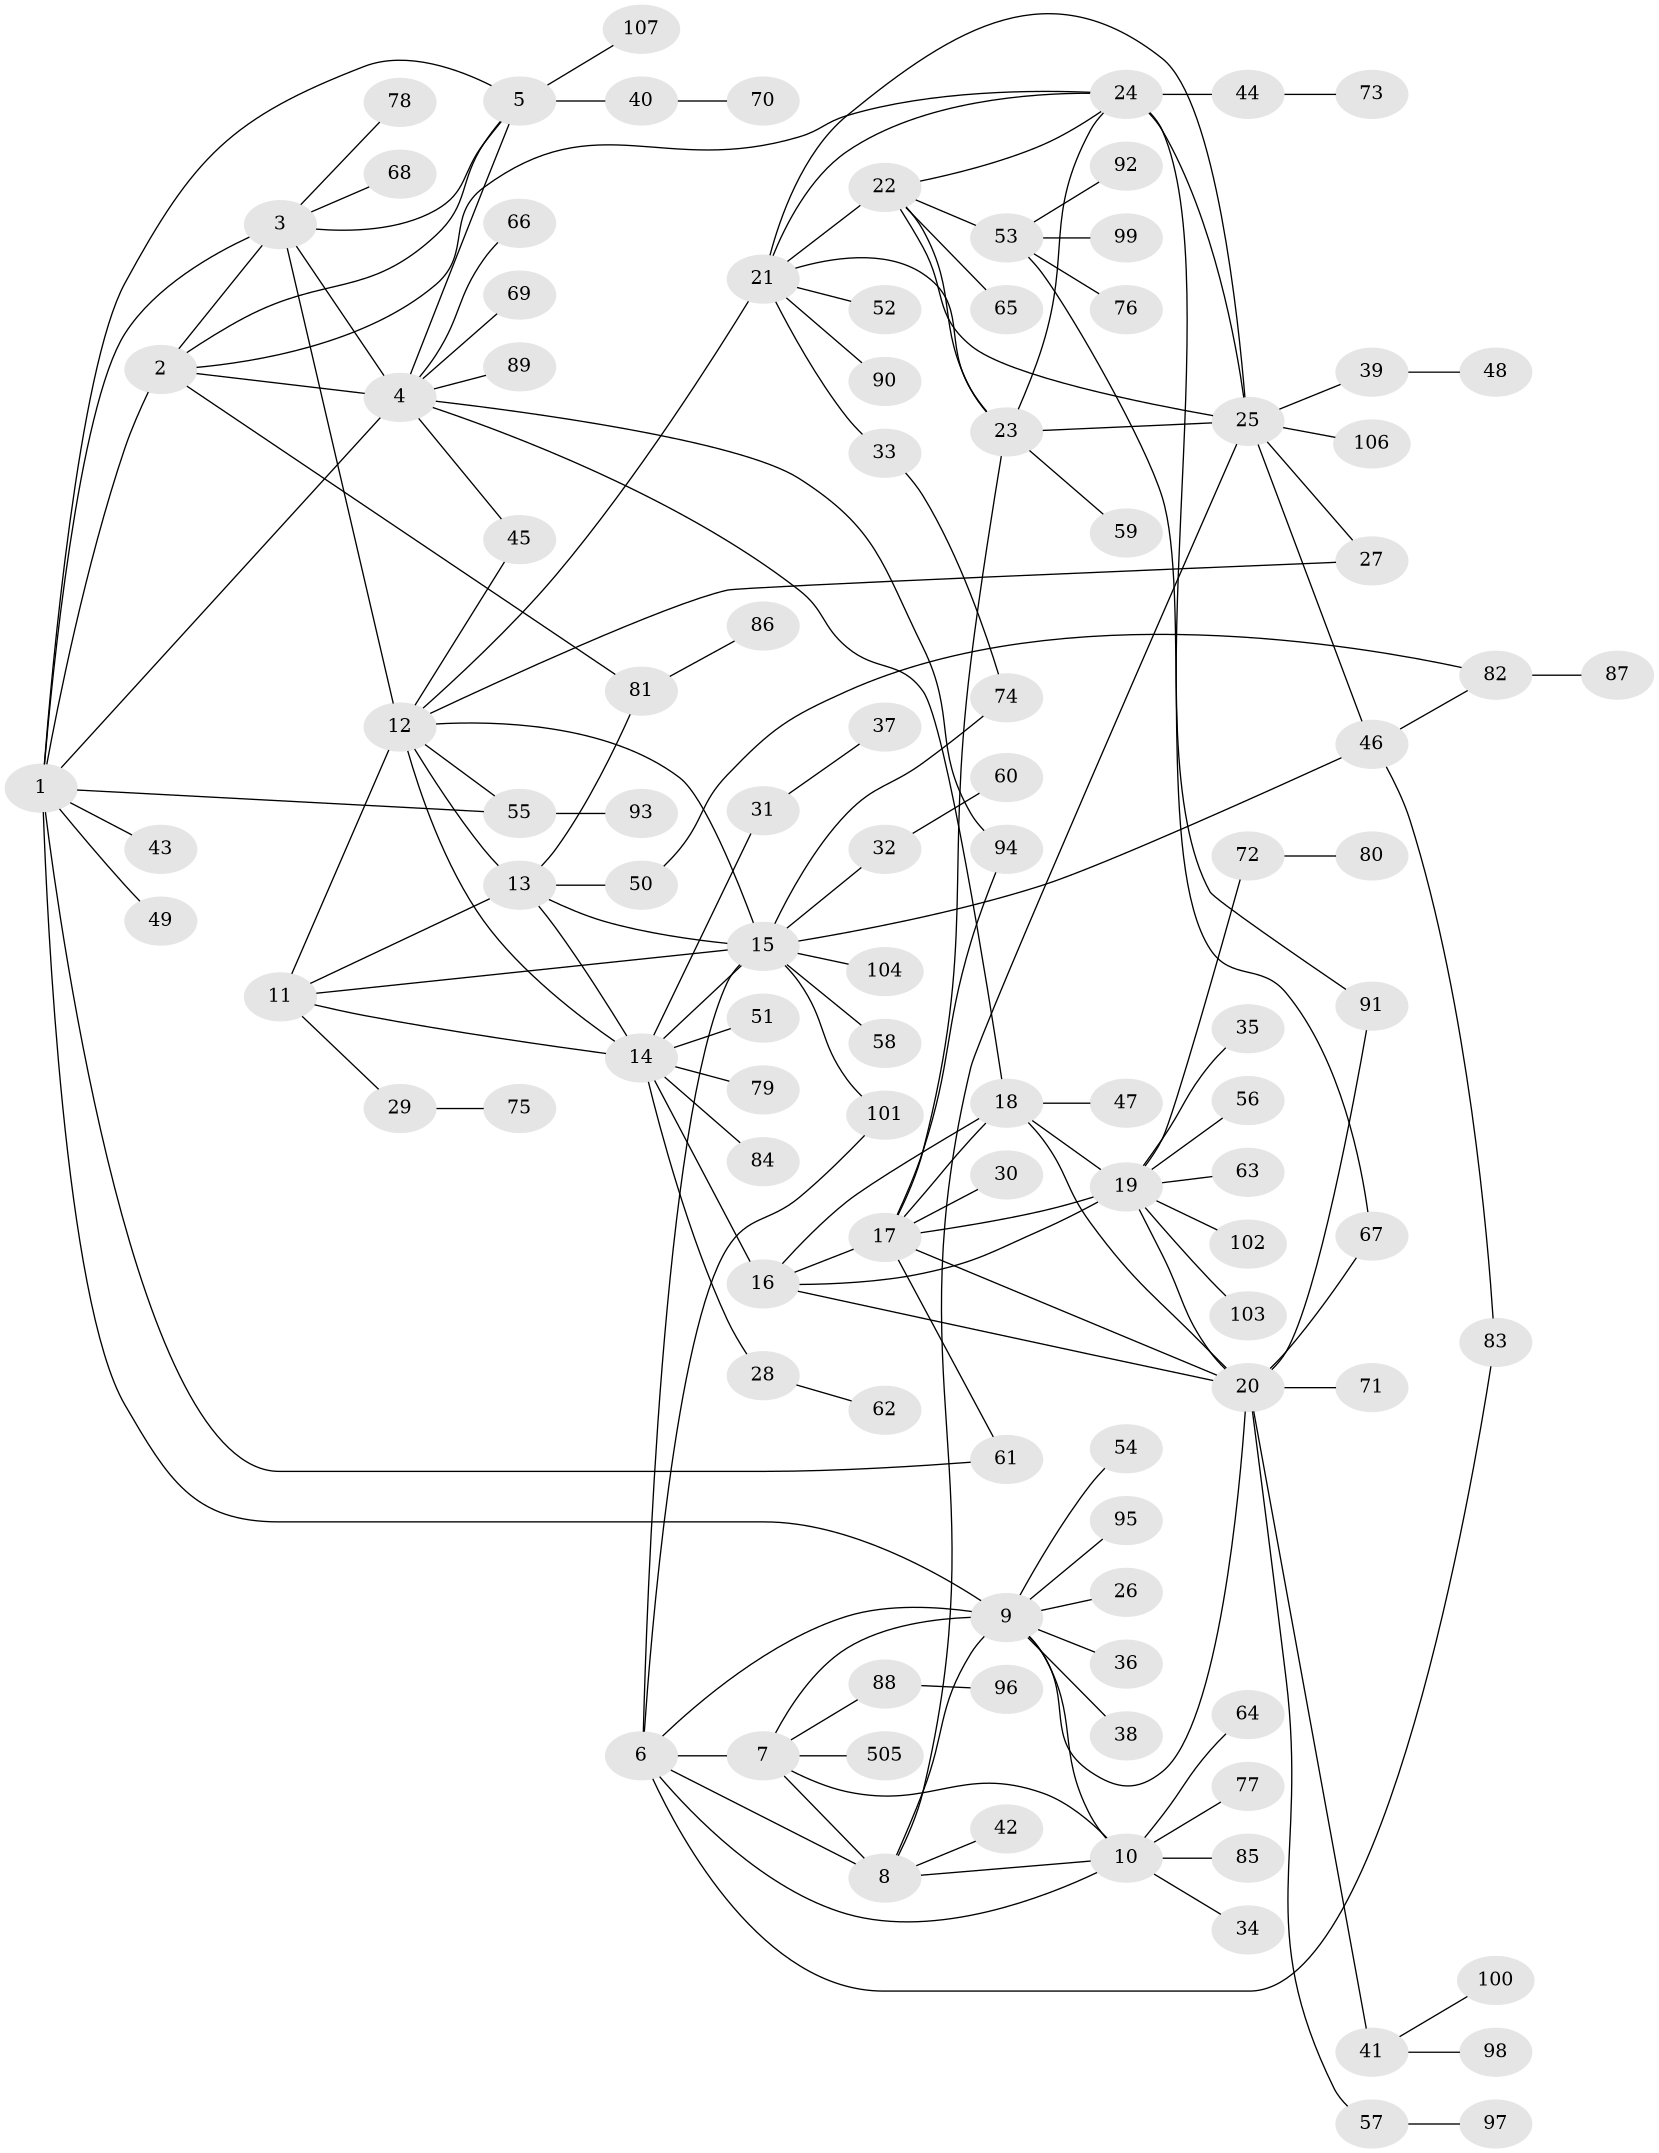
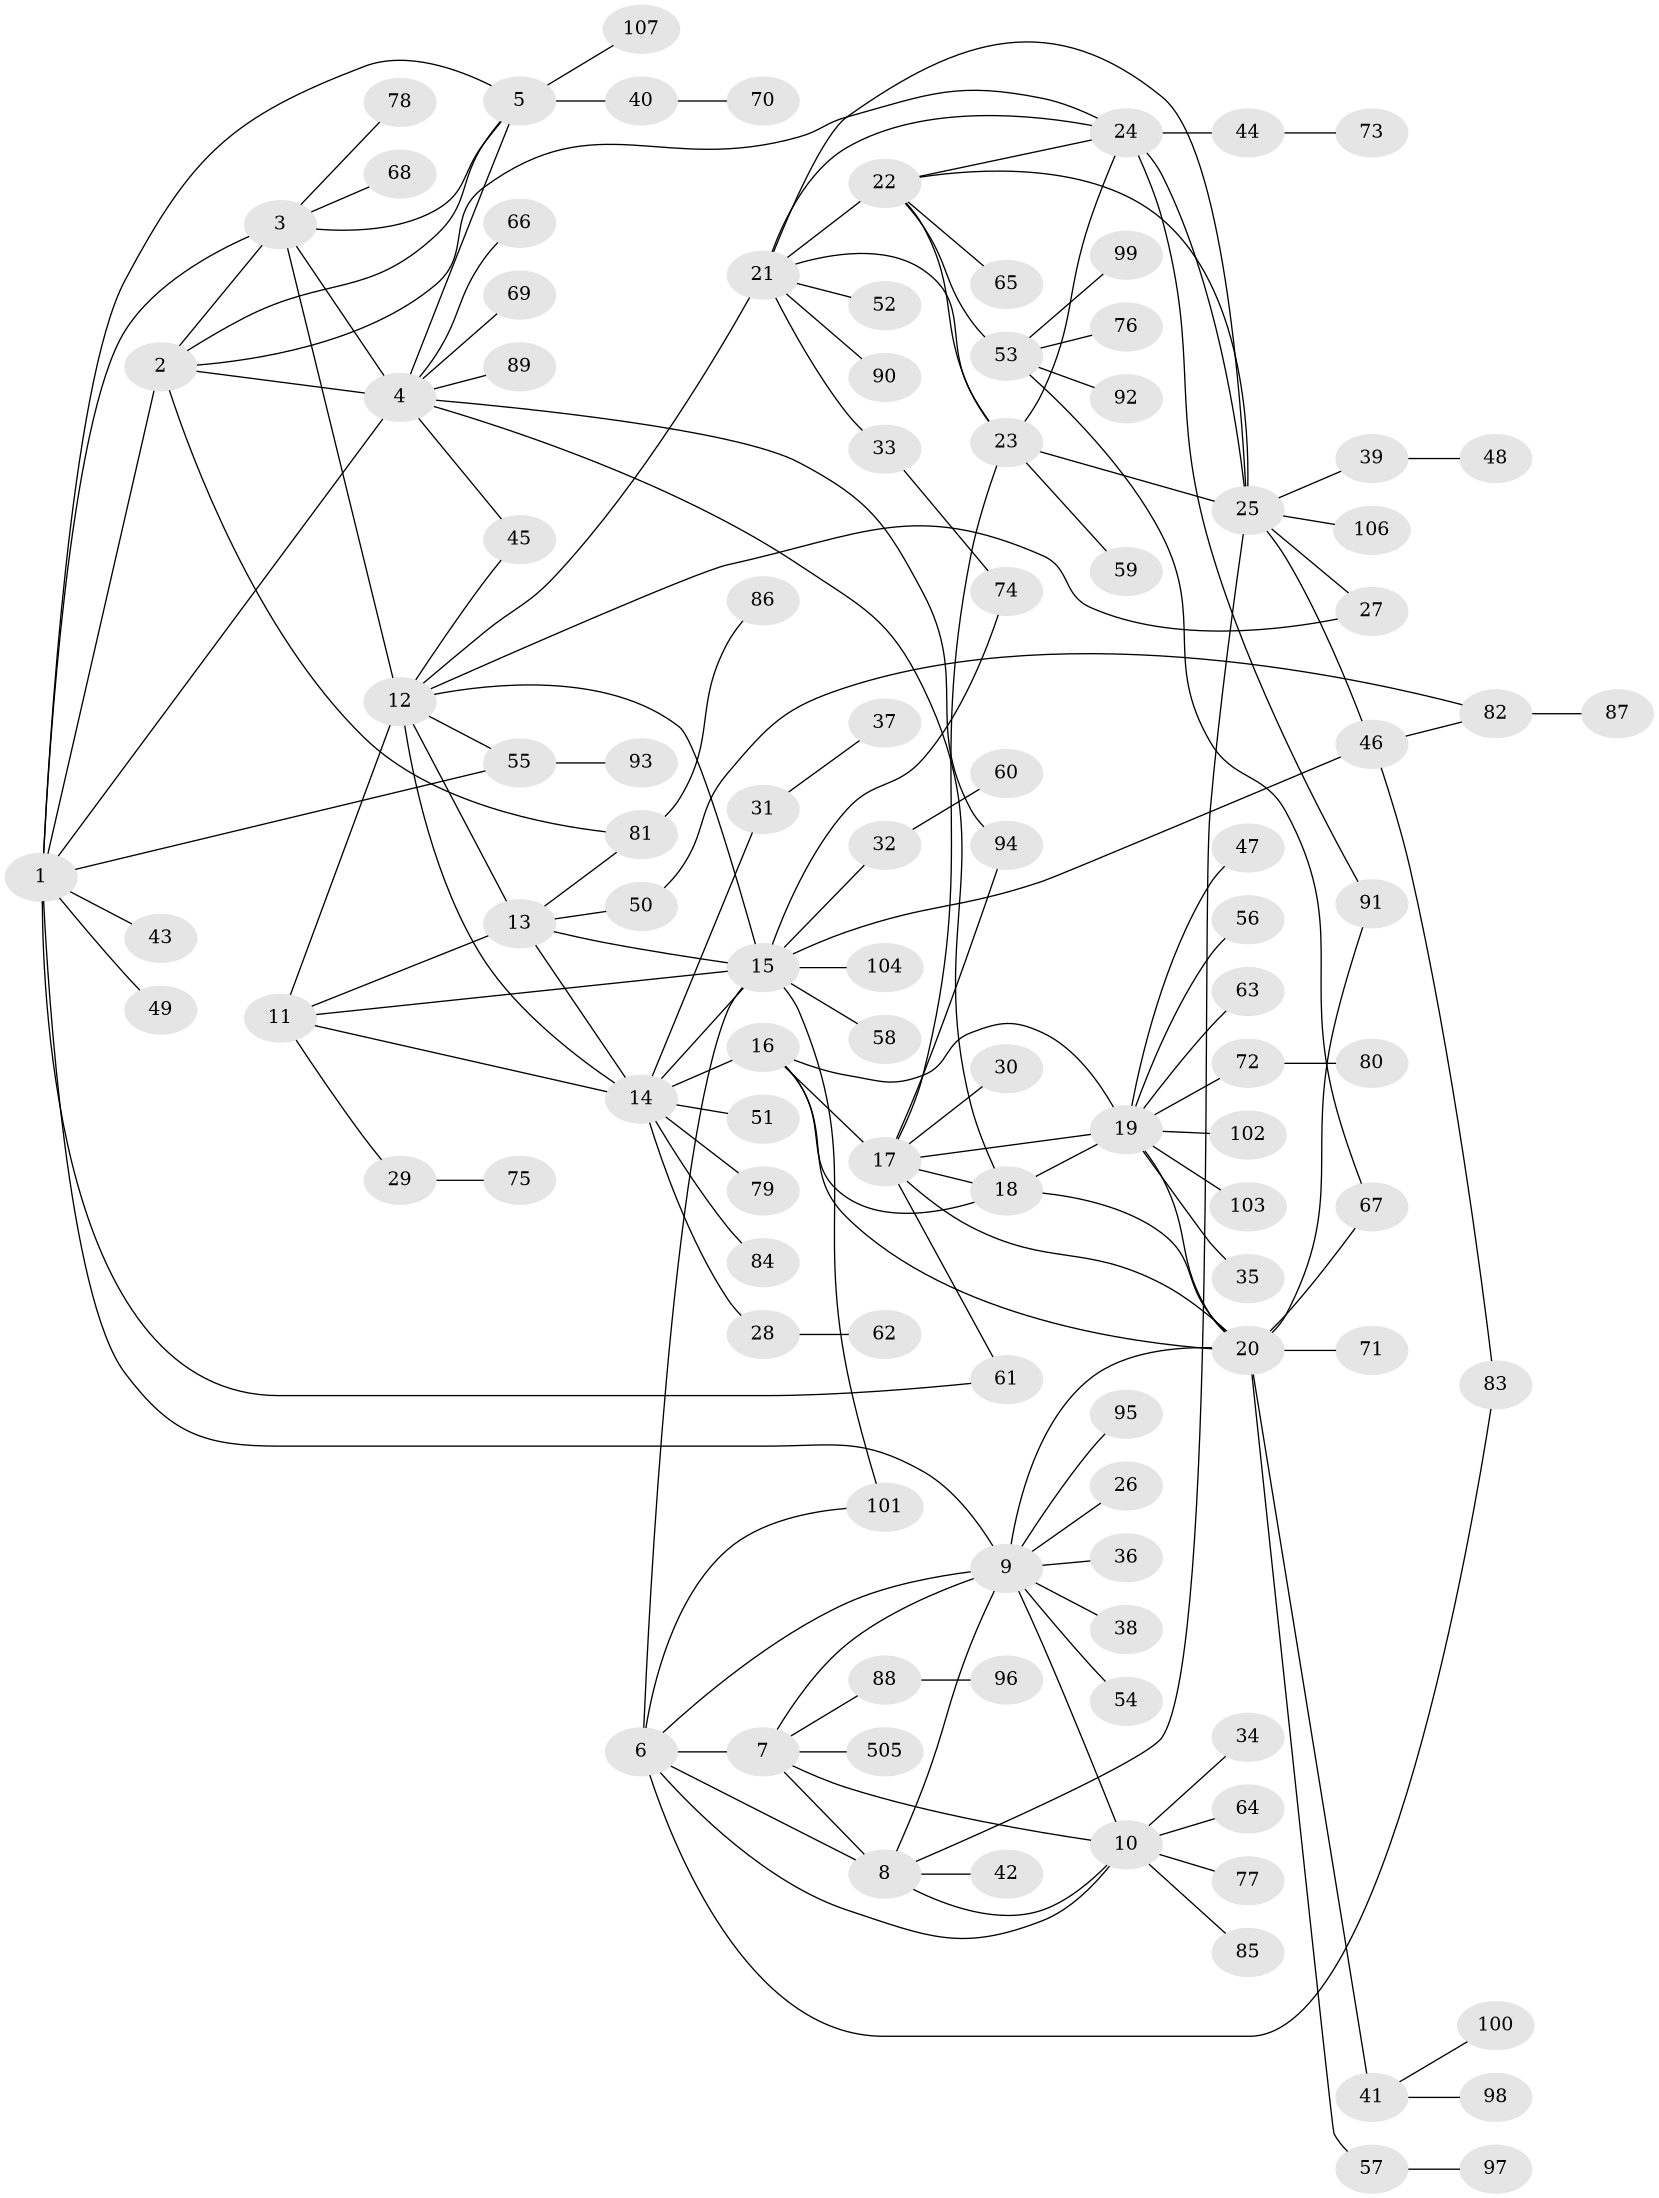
edge "18" -- "47": now "19" -- "47"
